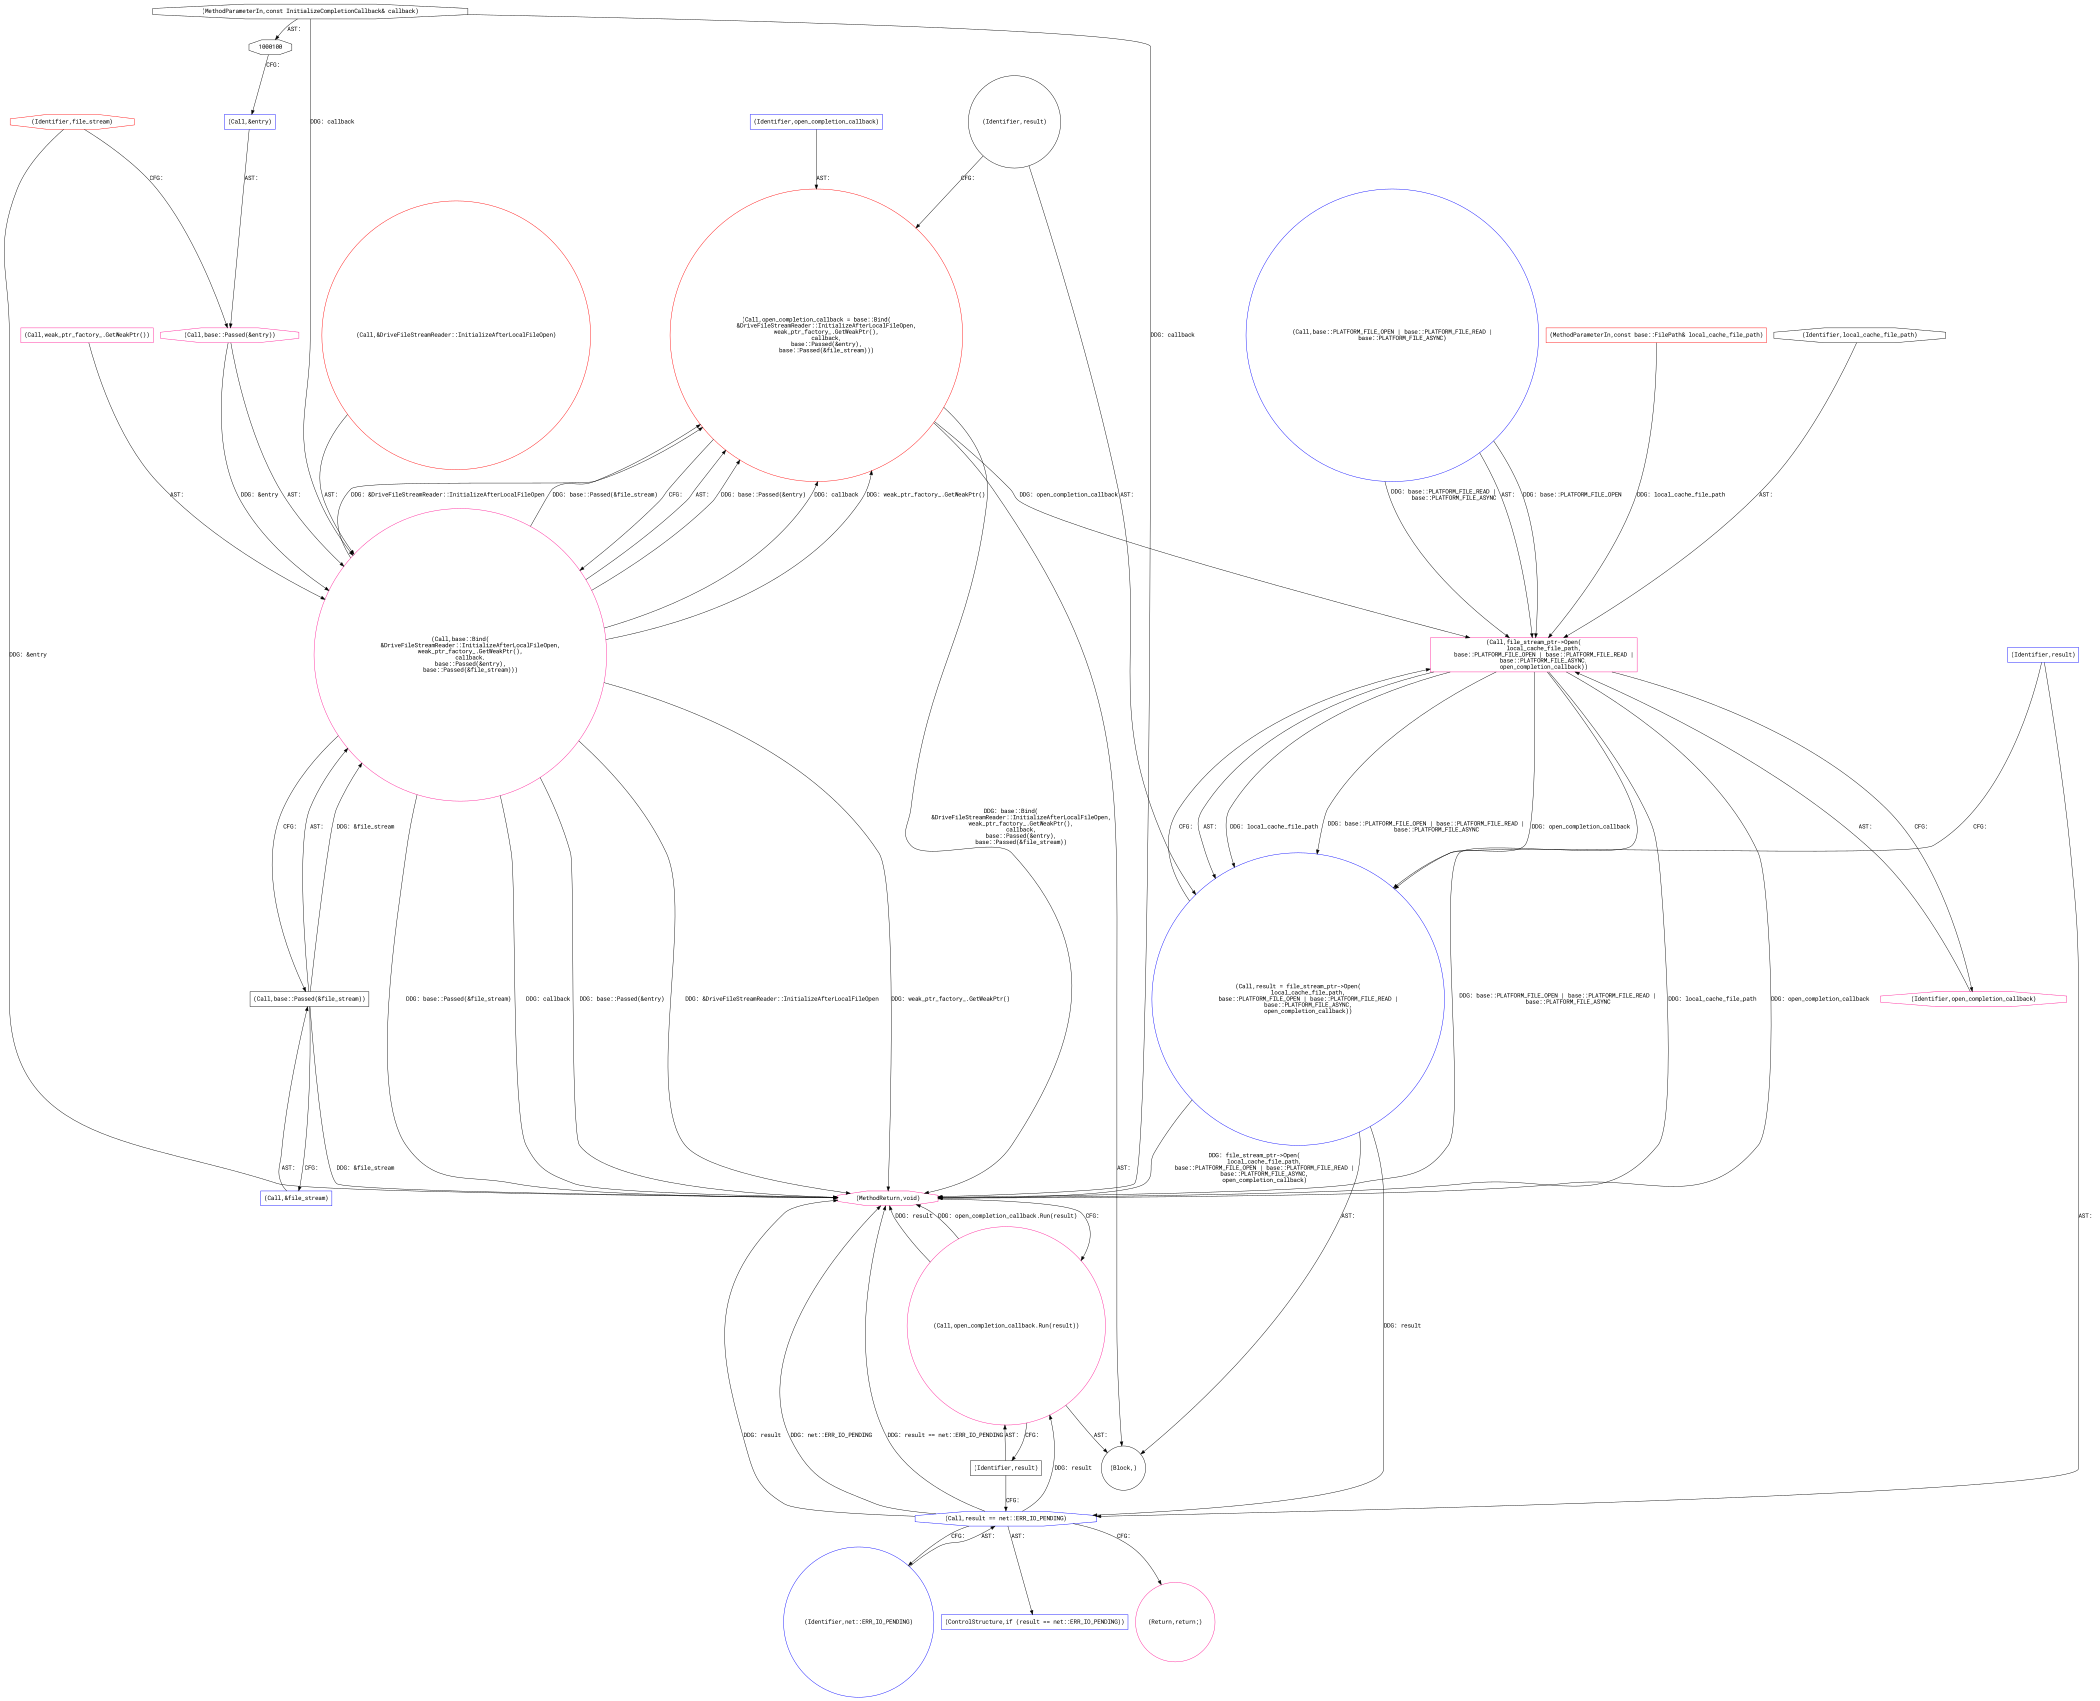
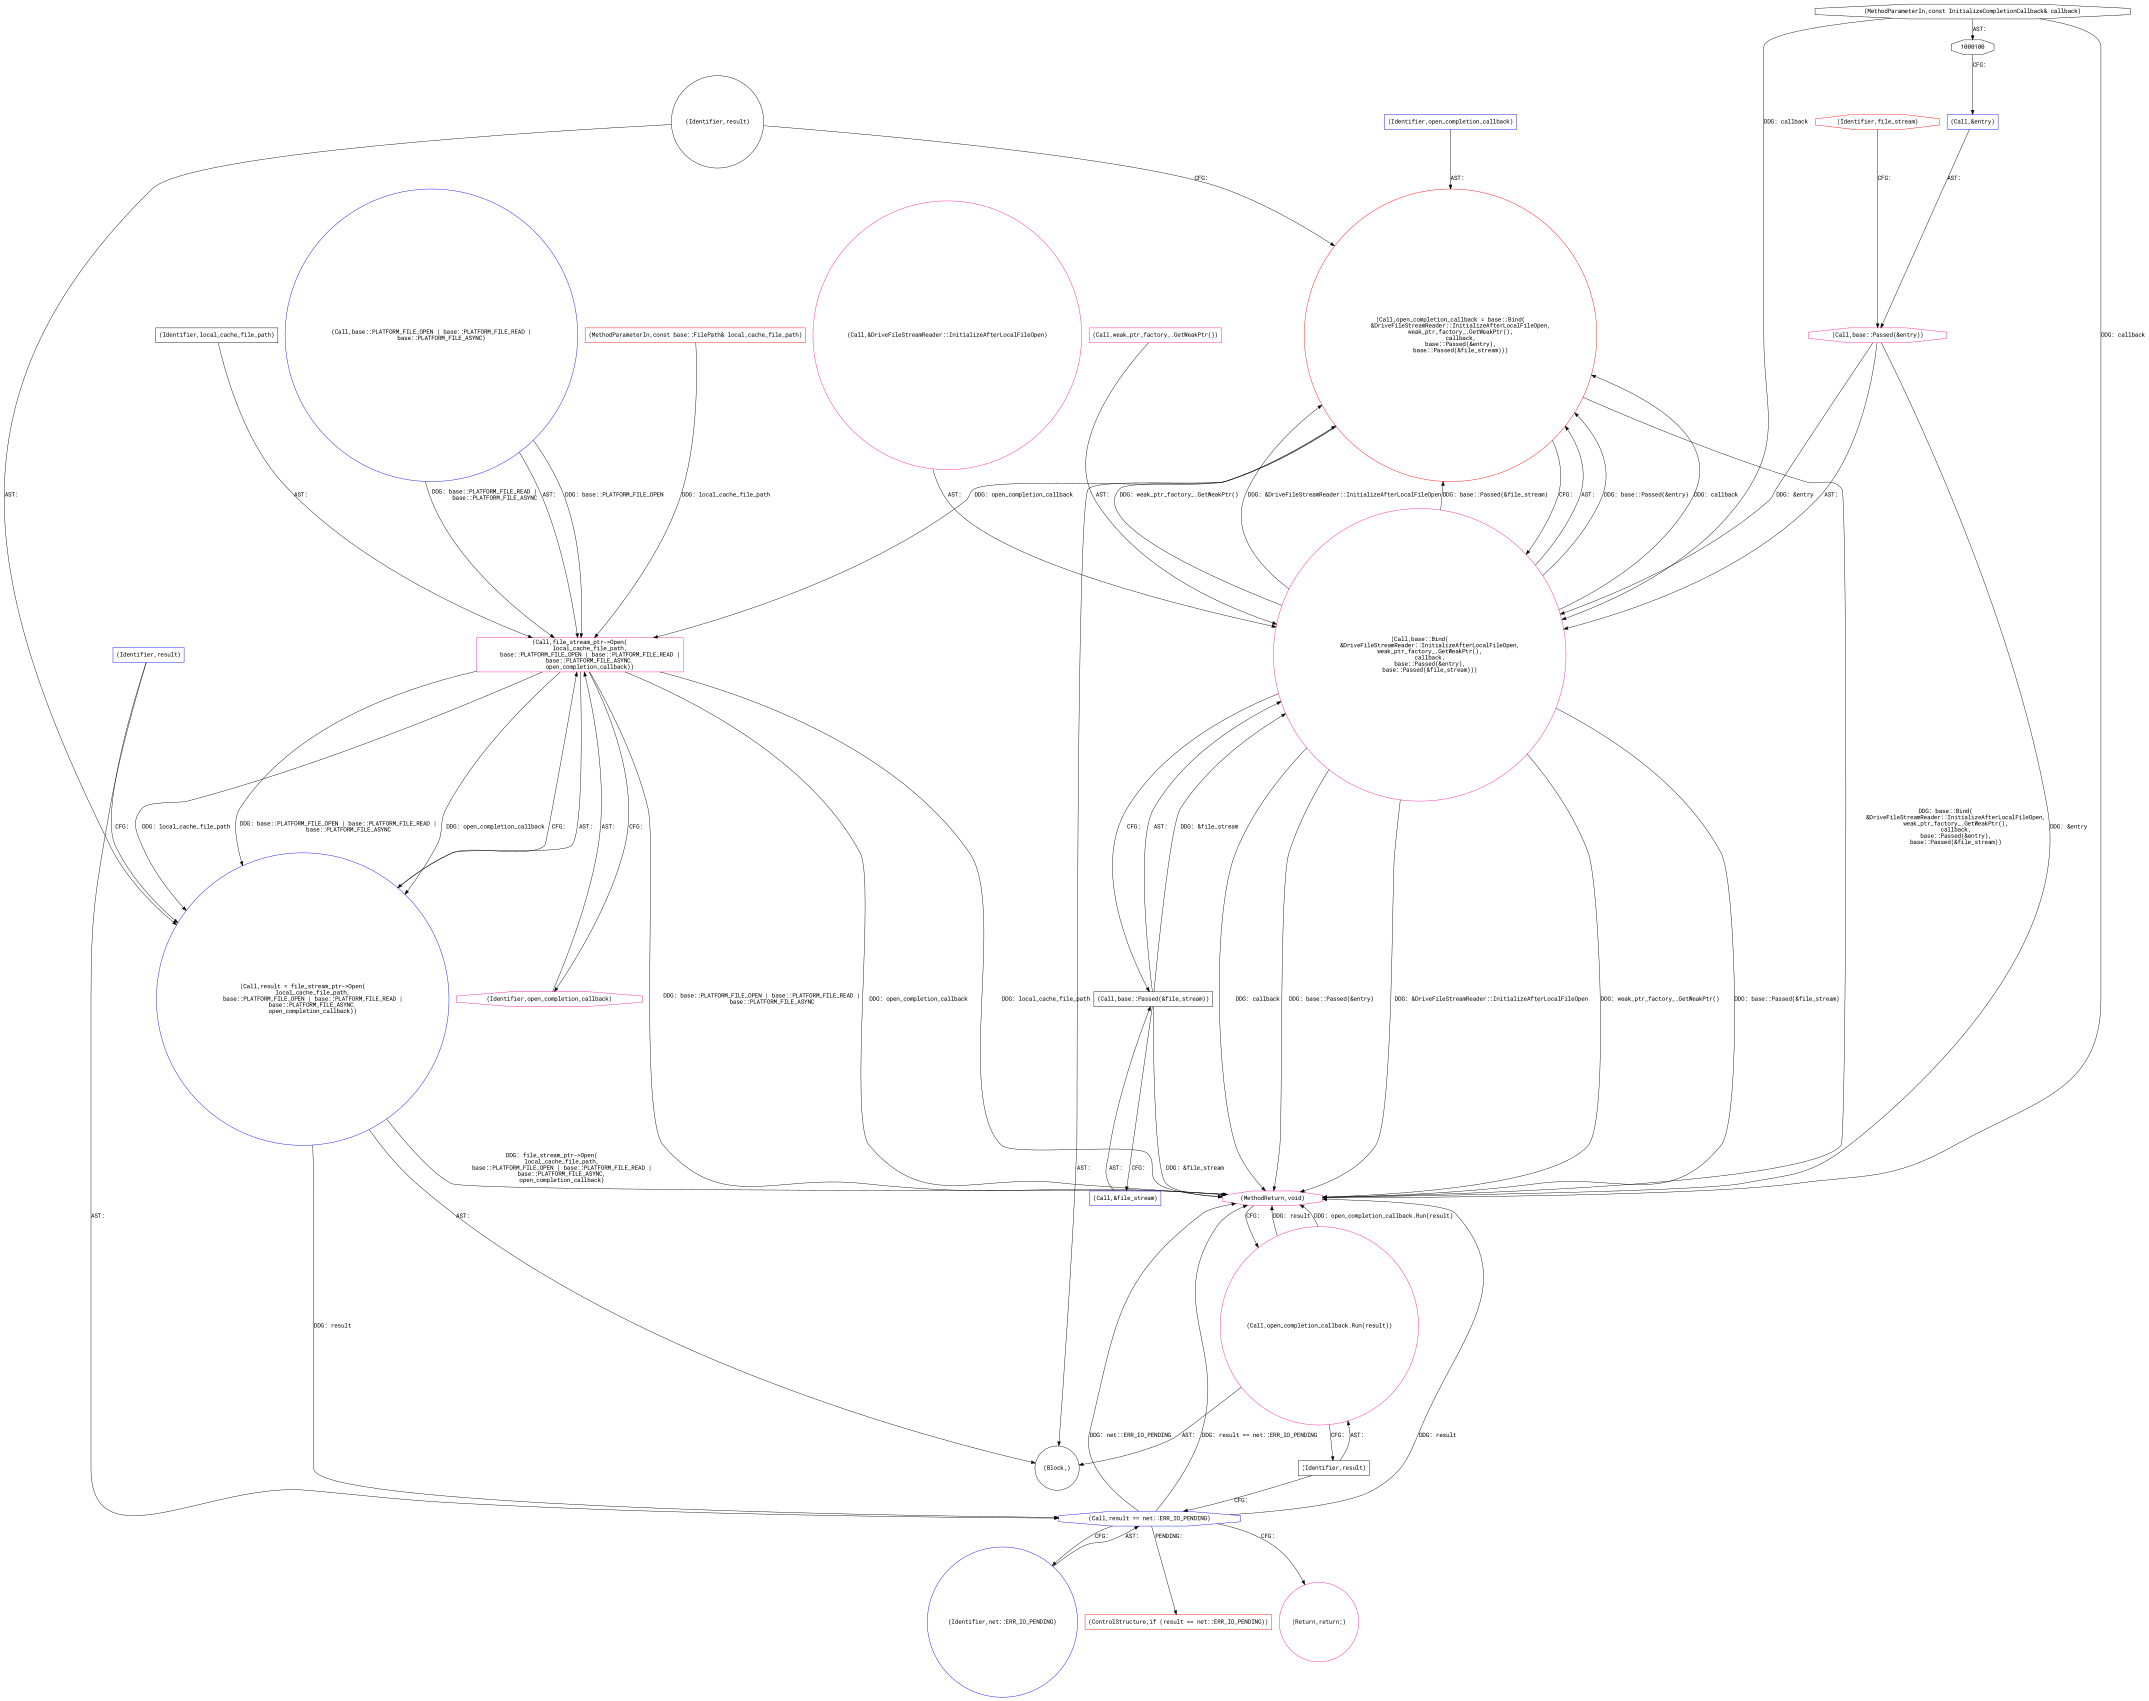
node "(Call,&DriveFileStreamReader::InitializeAfterLocalFileOpen)": color red -> deeppink
node "(Identifier,local_cache_file_path)": shape octagon -> box
edge "(Identifier,file_stream)" -> "(MethodReturn,void)": now "(Call,base::Passed(&entry))" -> "(MethodReturn,void)"
edge "(Call,result == net::ERR_IO_PENDING)" -> "(Call,open_completion_callback.Run(result))": removed, label "DDG: result"
edge "(Call,result == net::ERR_IO_PENDING)" -> "(ControlStructure,if (result == net::ERR_IO_PENDING))": label "AST: " -> "PENDING: "
node "(ControlStructure,if (result == net::ERR_IO_PENDING))": color blue -> red
